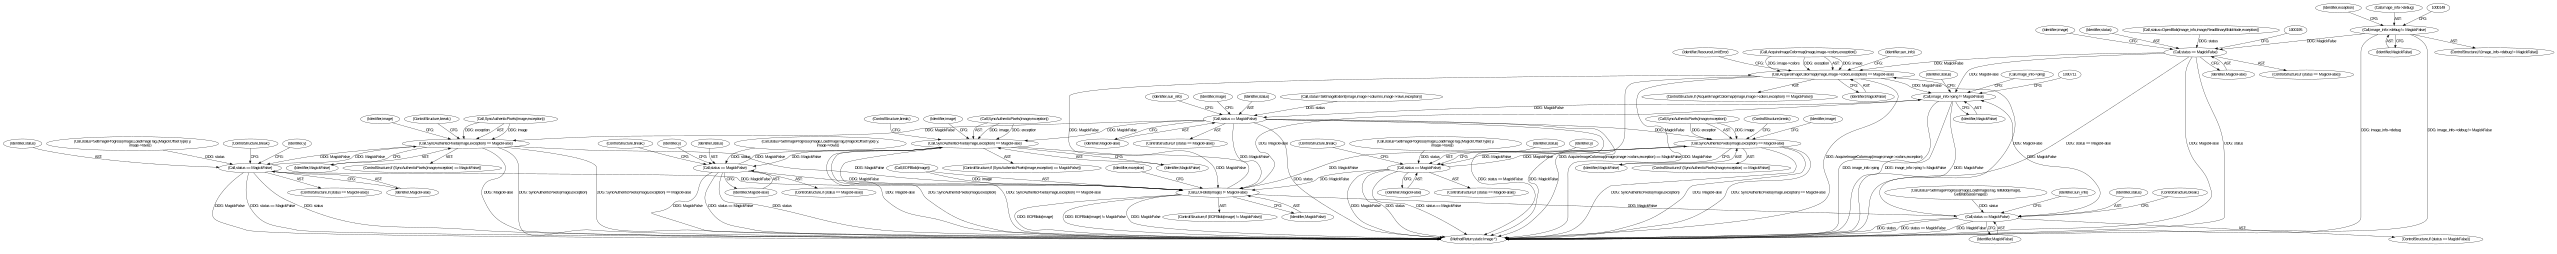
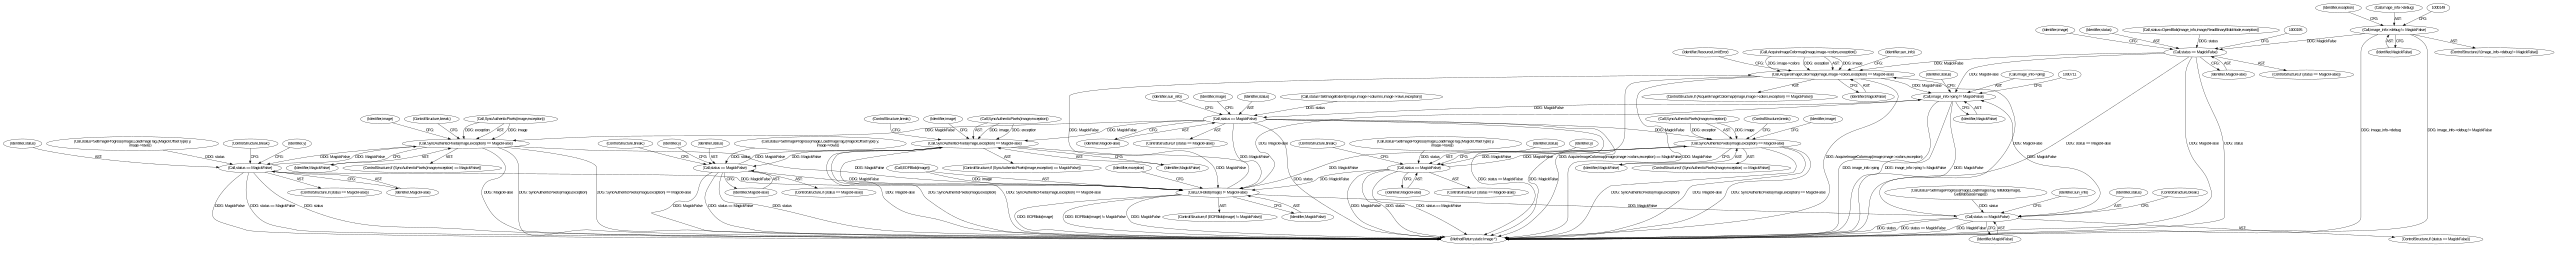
edge "(Call,image_info->ping)" -> "(Call,image_info->ping != MagickFalse)": label "CFG: " -> "AST: "
